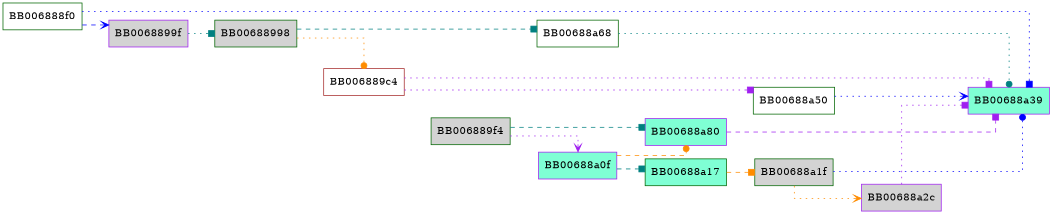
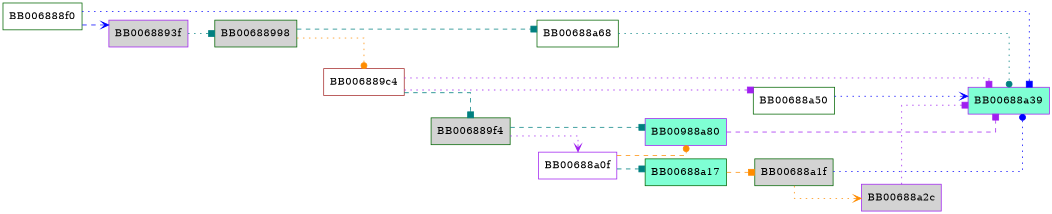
node "BB0068899f": label "BB0068899f" -> "BB0068893f"
edge "BB006889c4" -> "BB006889f4": added
node "BB00688a80": label "BB00688a80" -> "BB00988a80"
node "BB00688a0f": fillcolor aquamarine -> white
